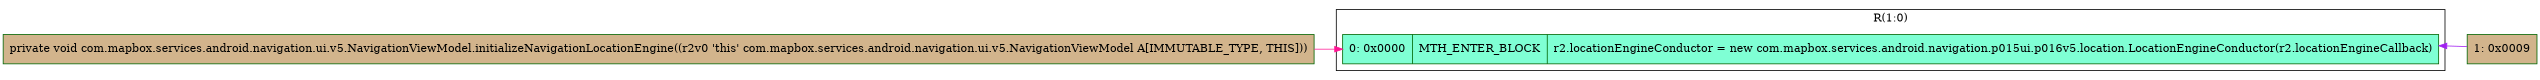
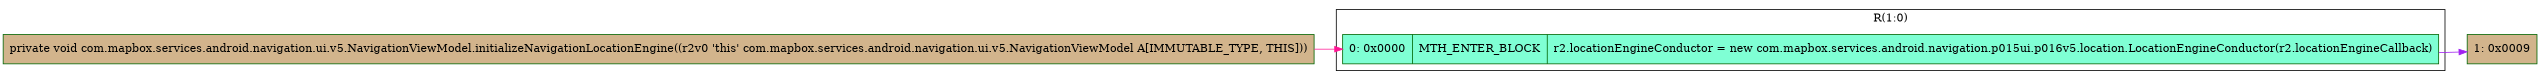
edge "1: 0x0009" -> "0: 0x0000": reversed
